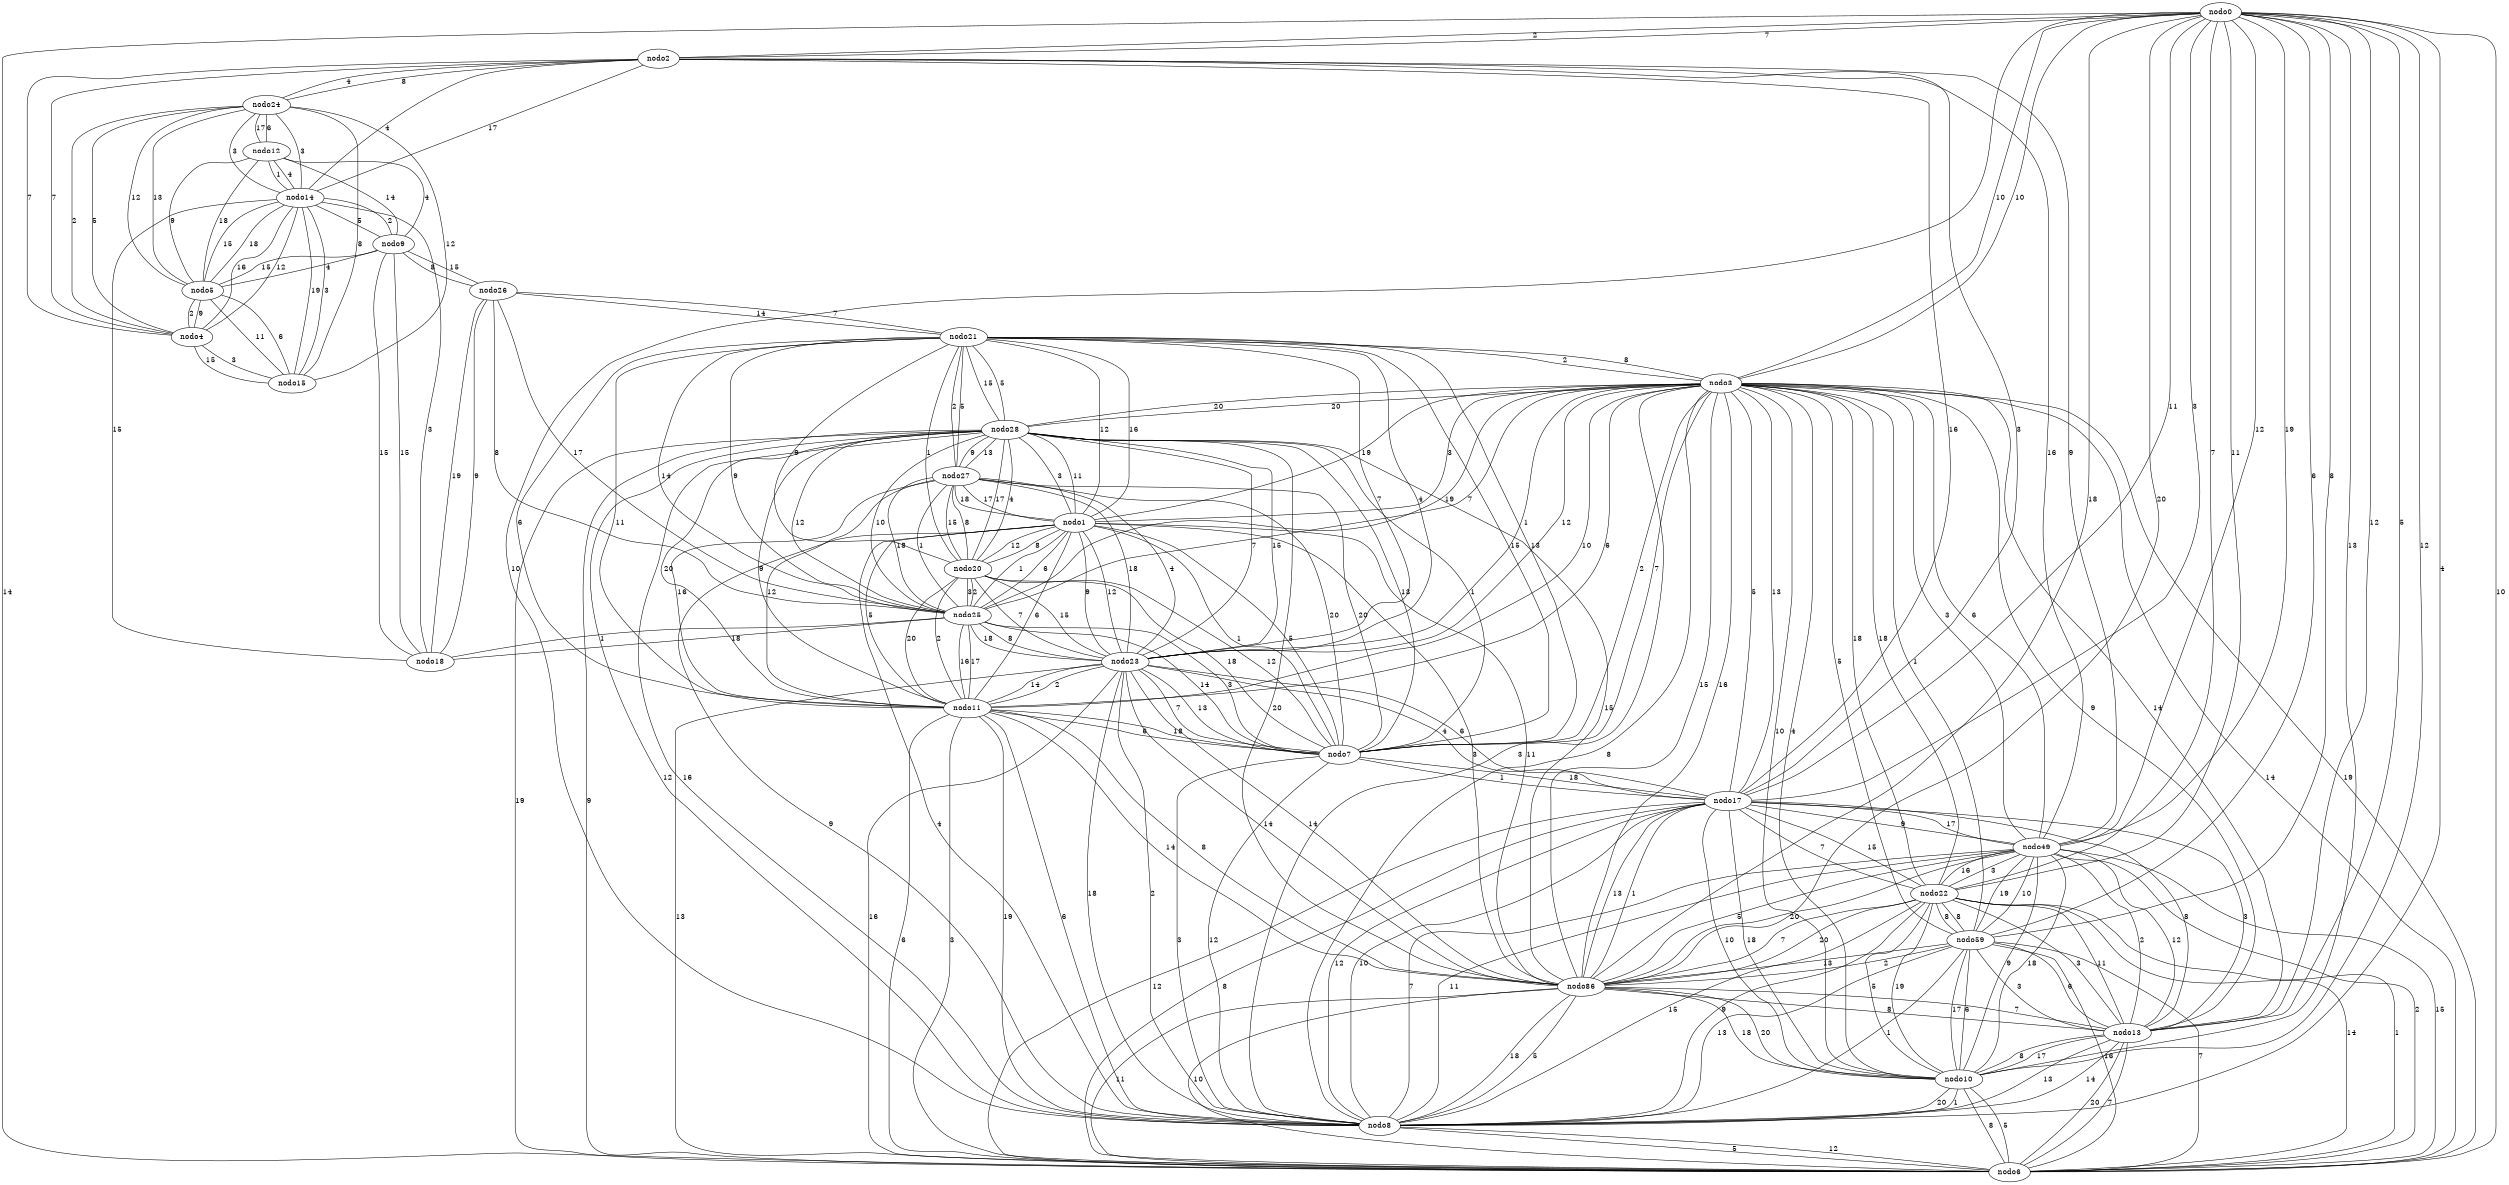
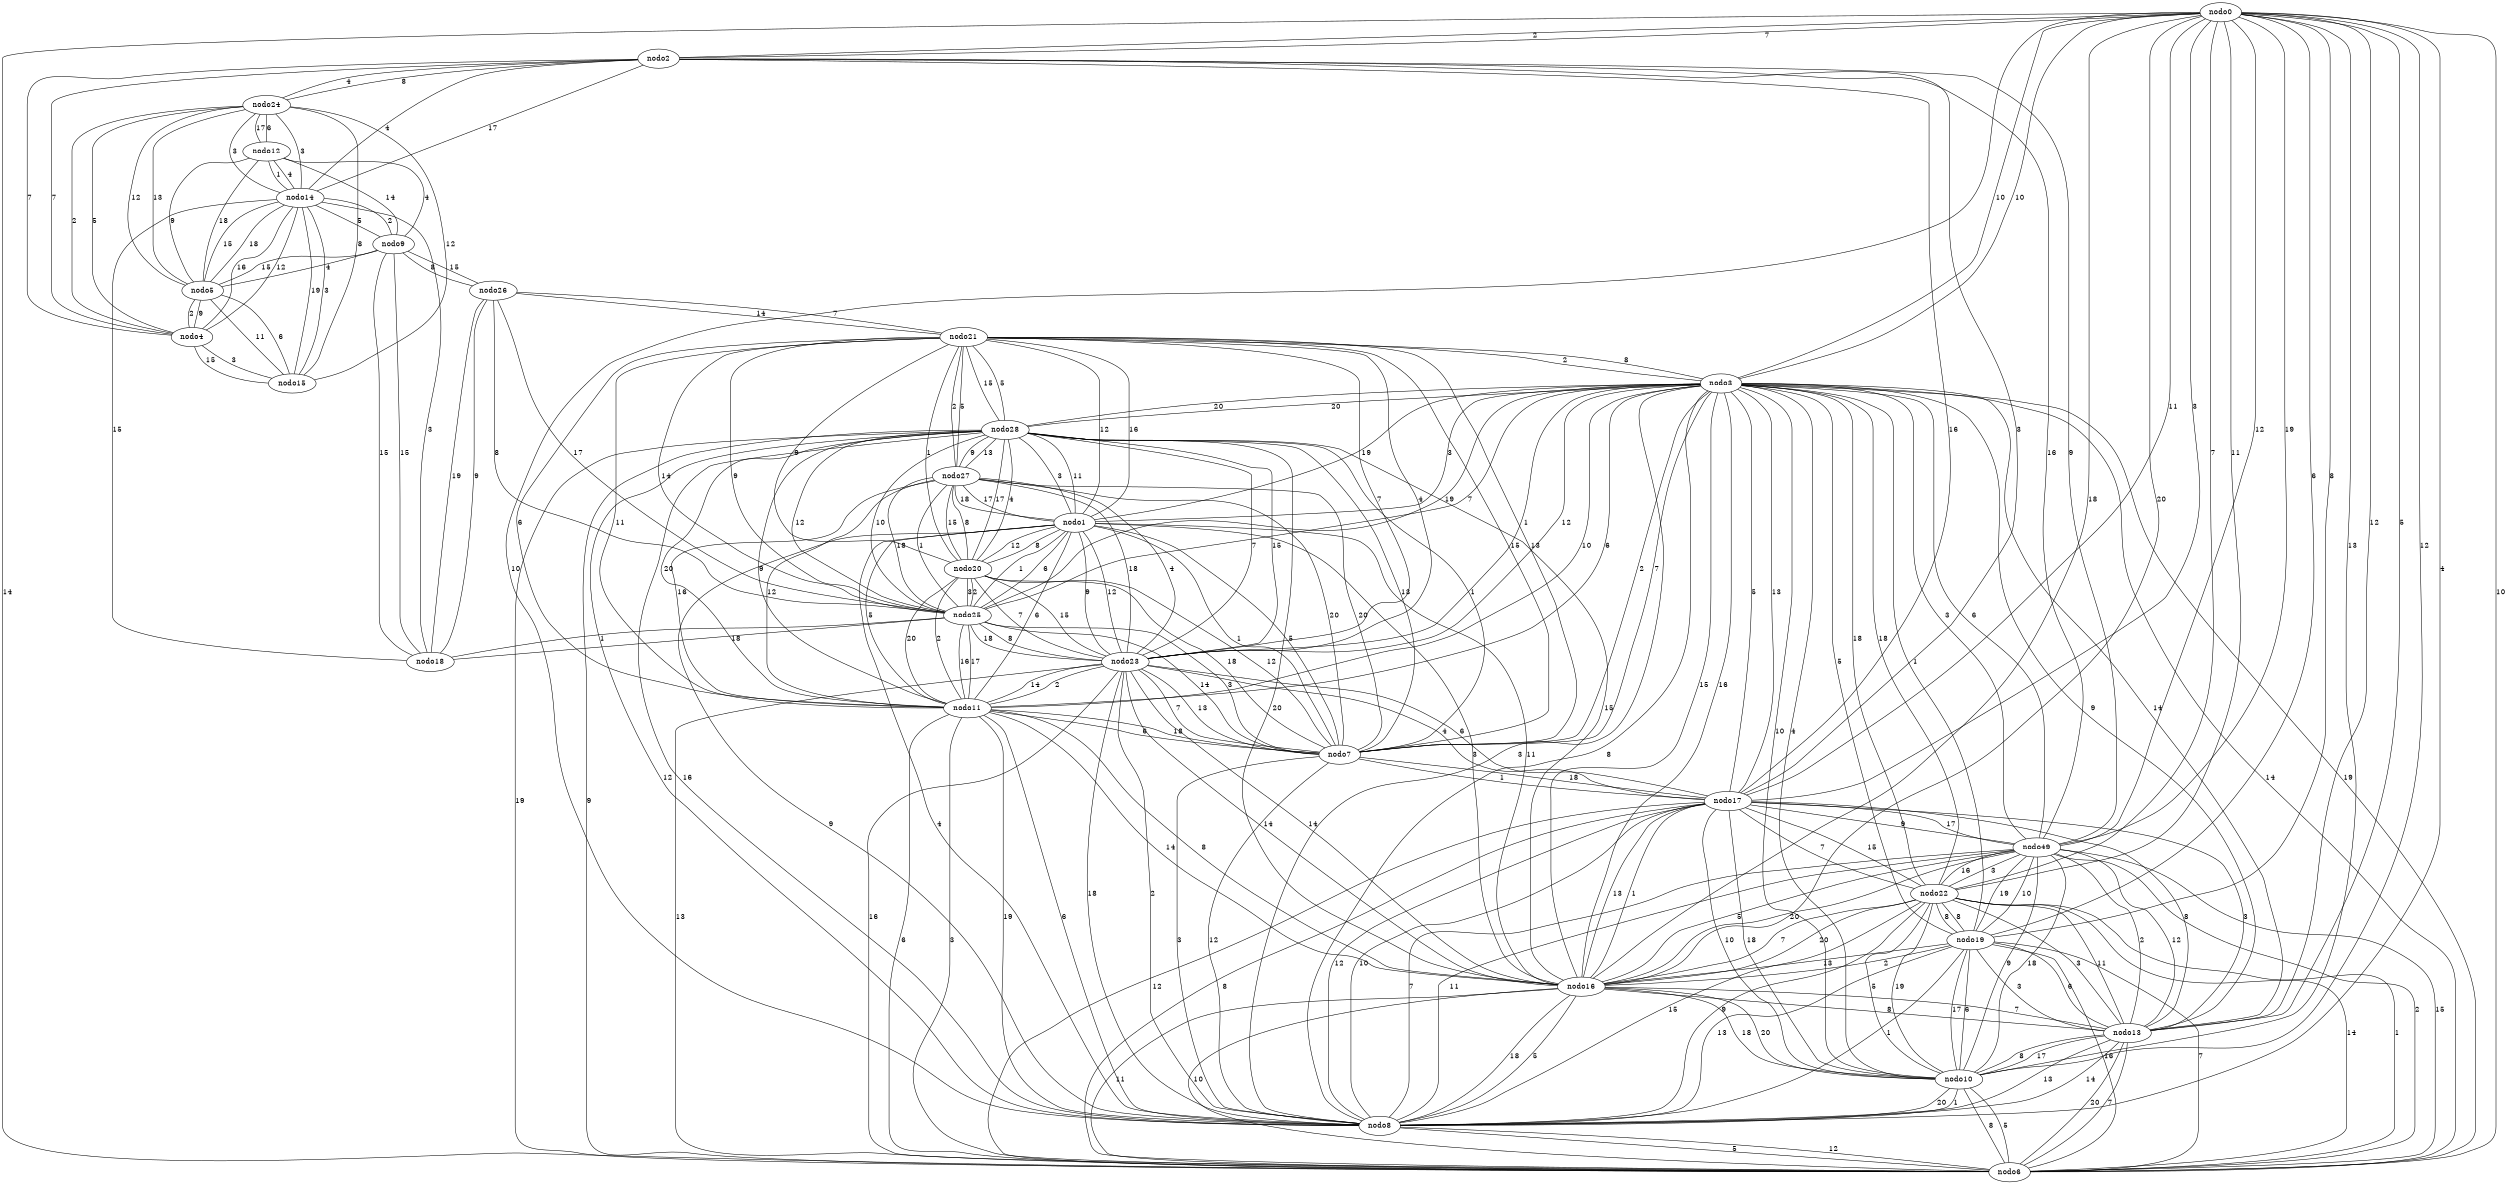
node "nodo59": label "nodo59" -> "nodo19"
node "nodo86": label "nodo86" -> "nodo16"
